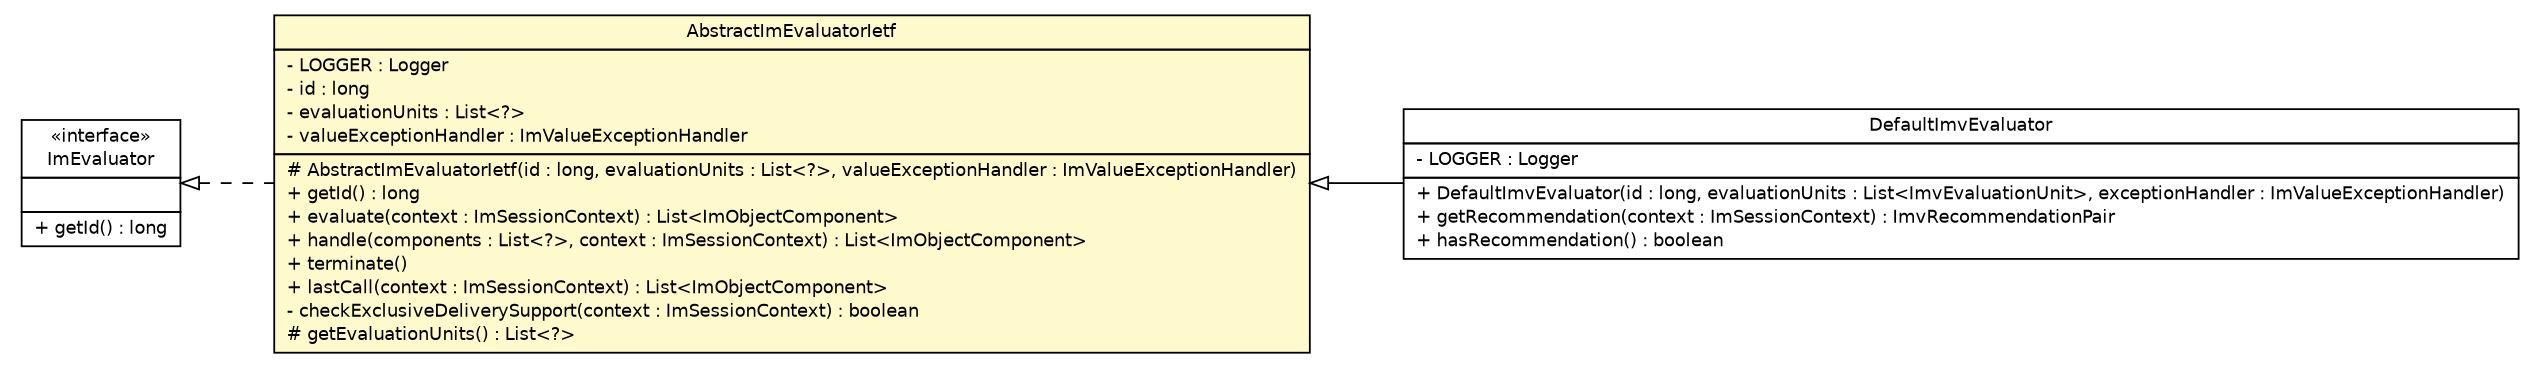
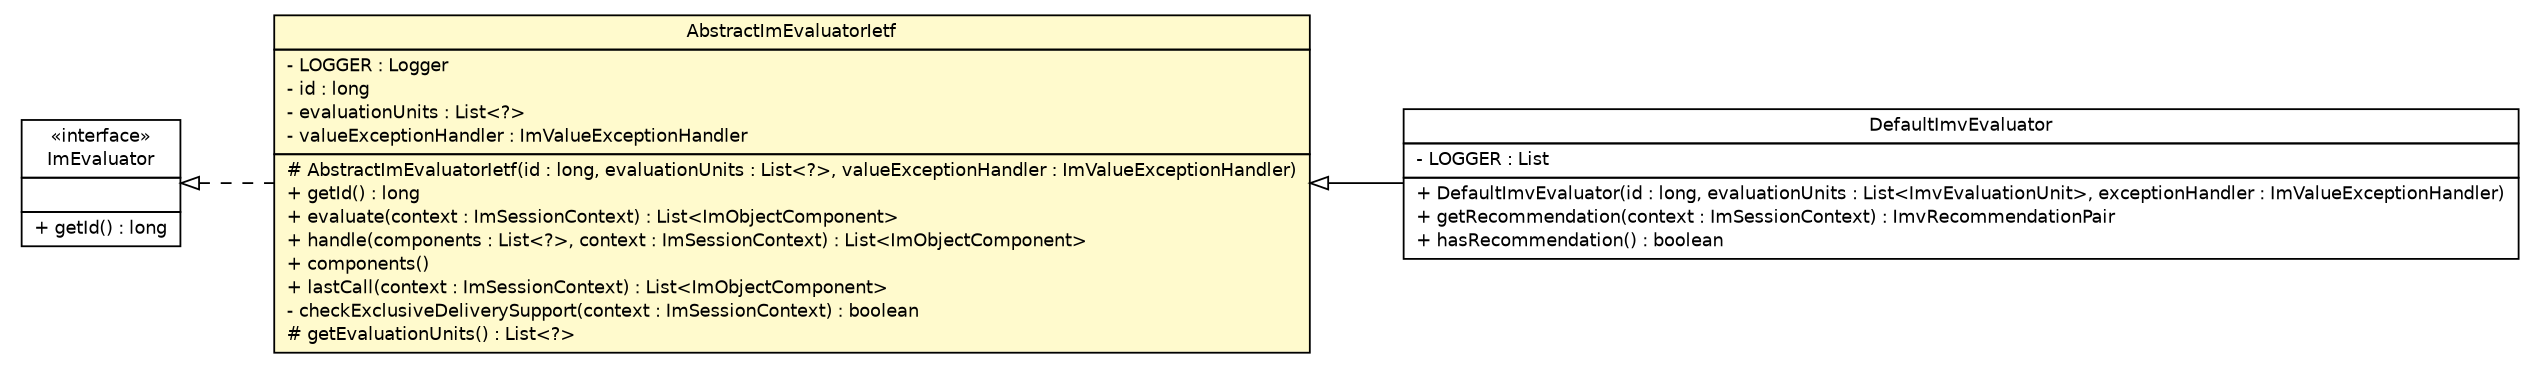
node "DefaultImvEvaluator": text "- LOGGER : Logger" -> "- LOGGER : List"
node "AbstractImEvaluatorIetf": text "+ terminate()" -> "+ components()"
